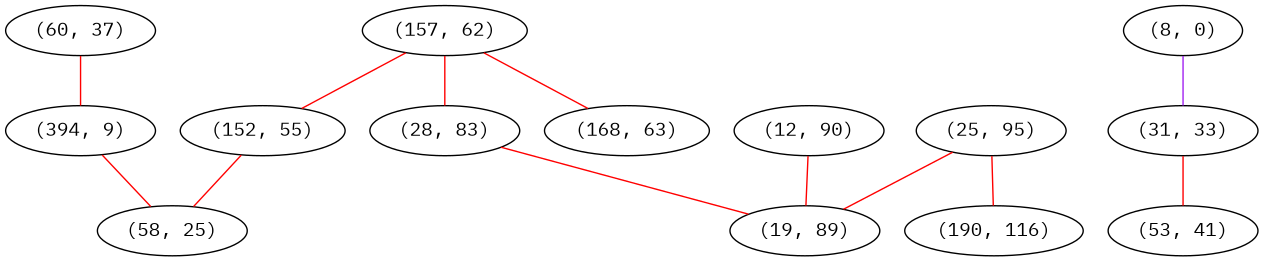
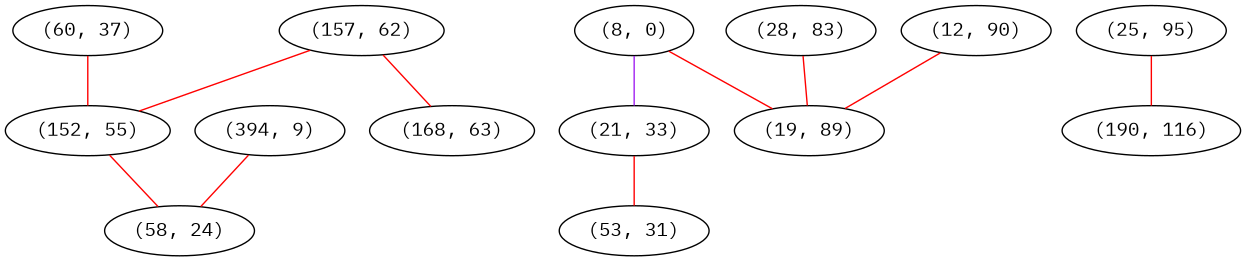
edge "(60, 37)" -- "(394, 9)": now "(60, 37)" -- "(152, 55)"
edge "(157, 62)" -- "(28, 83)": removed
node "(31, 33)": label "(31, 33)" -> "(21, 33)"
edge "(25, 95)" -- "(19, 89)": now "(8, 0)" -- "(19, 89)"
node "(58, 25)": label "(58, 25)" -> "(58, 24)"
node "(53, 41)": label "(53, 41)" -> "(53, 31)"
